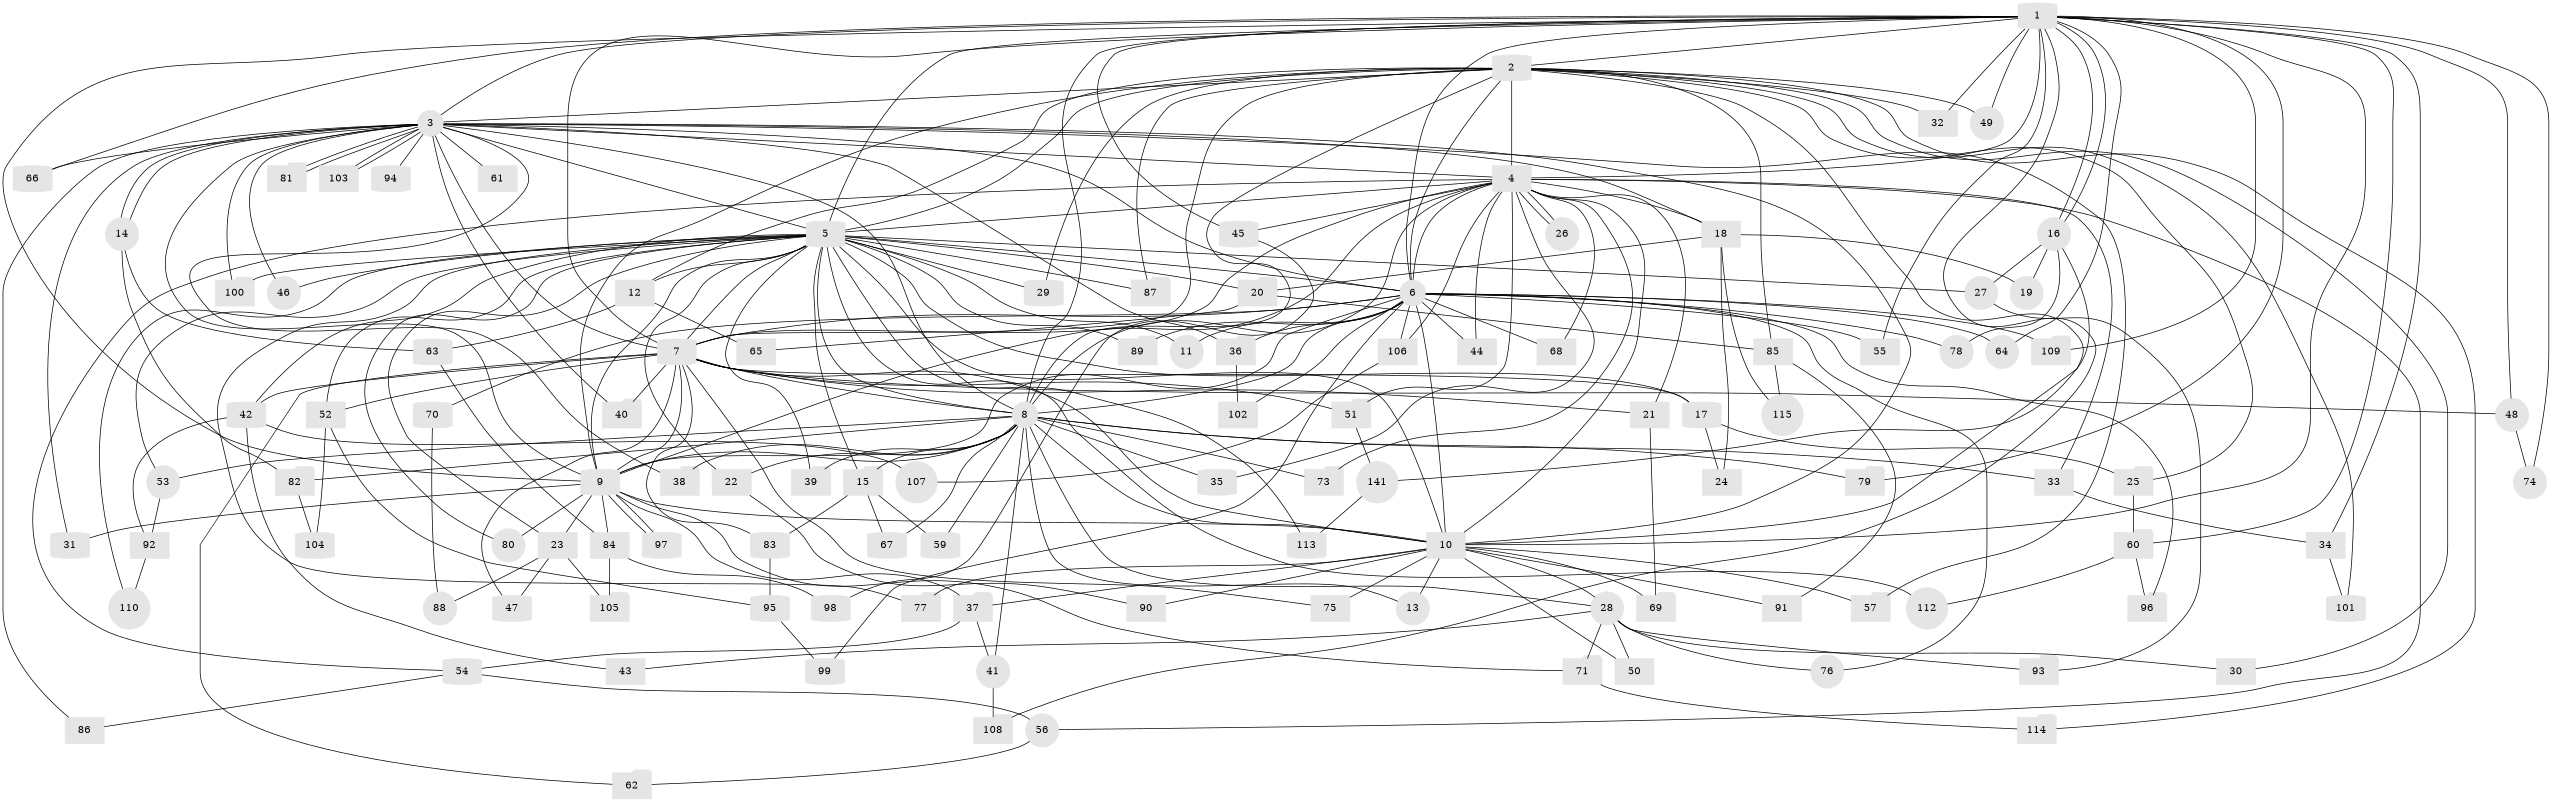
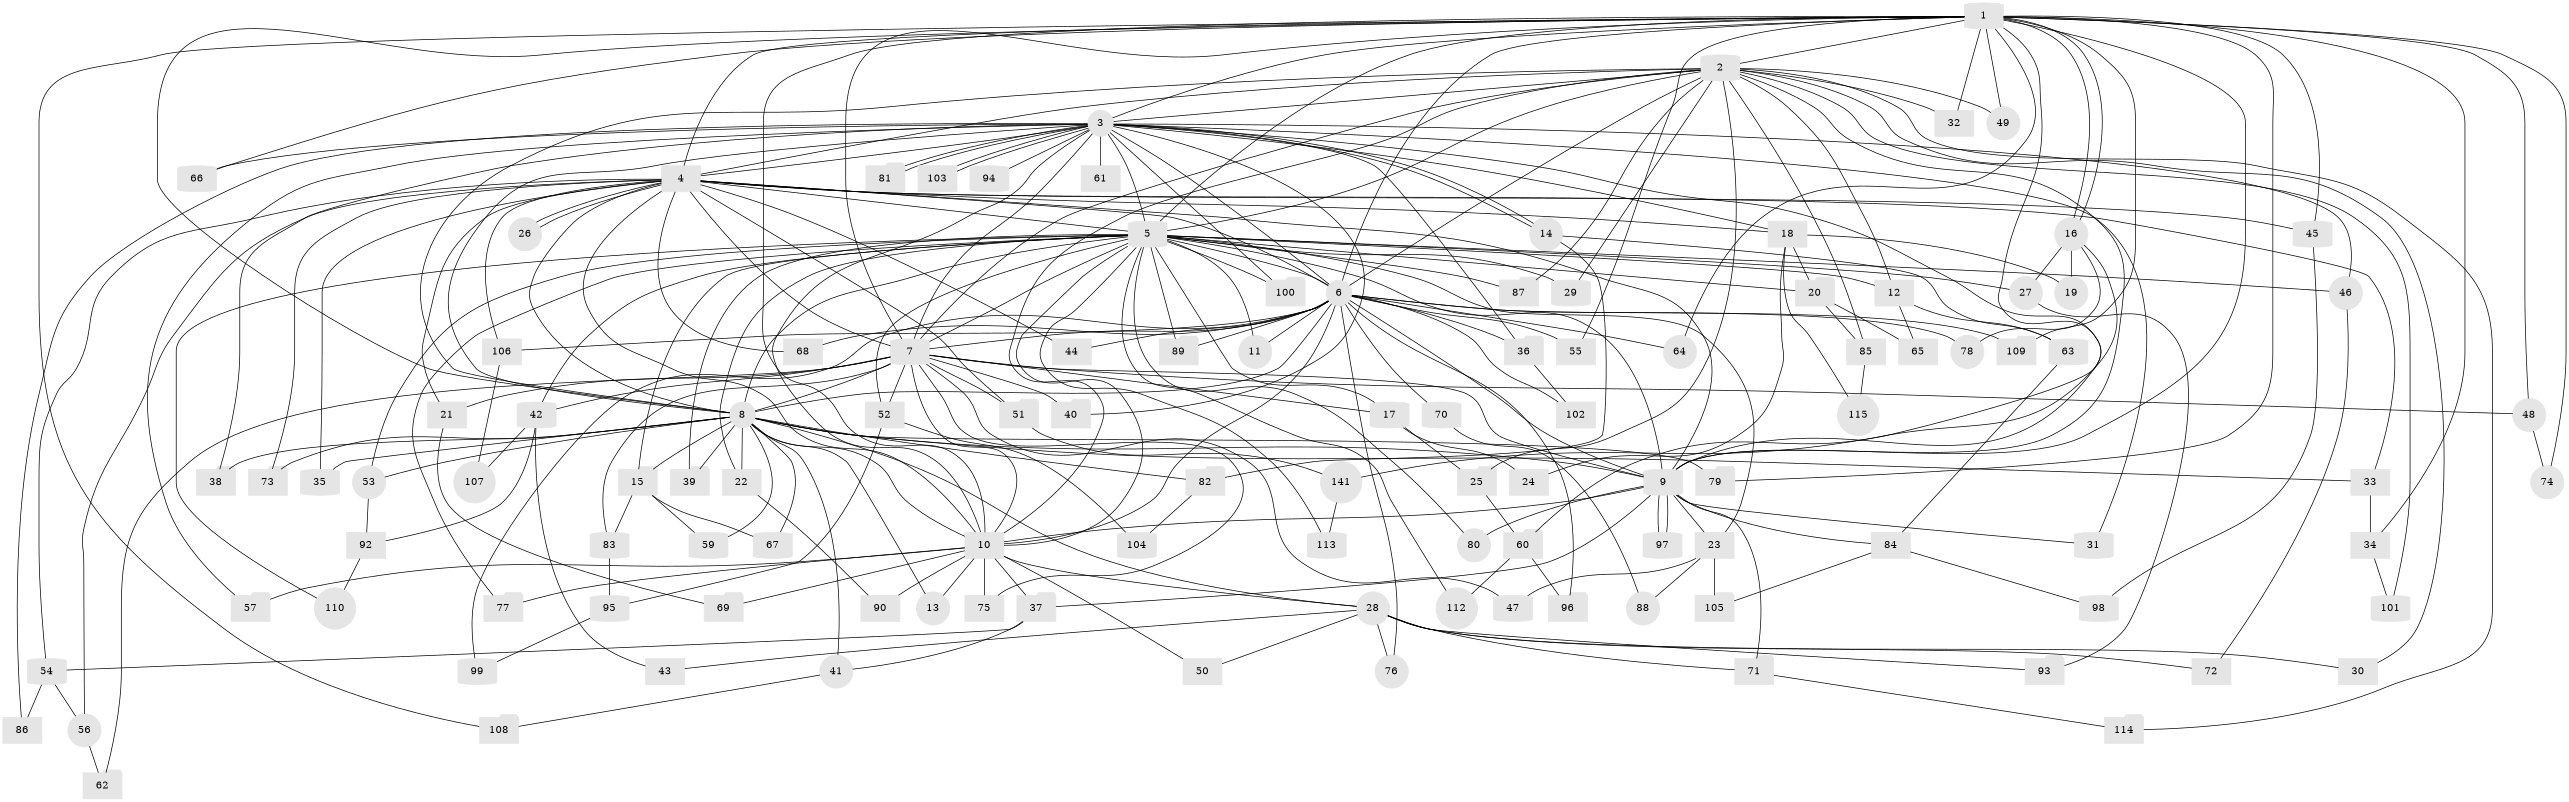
node "91": removed
node "72": added
